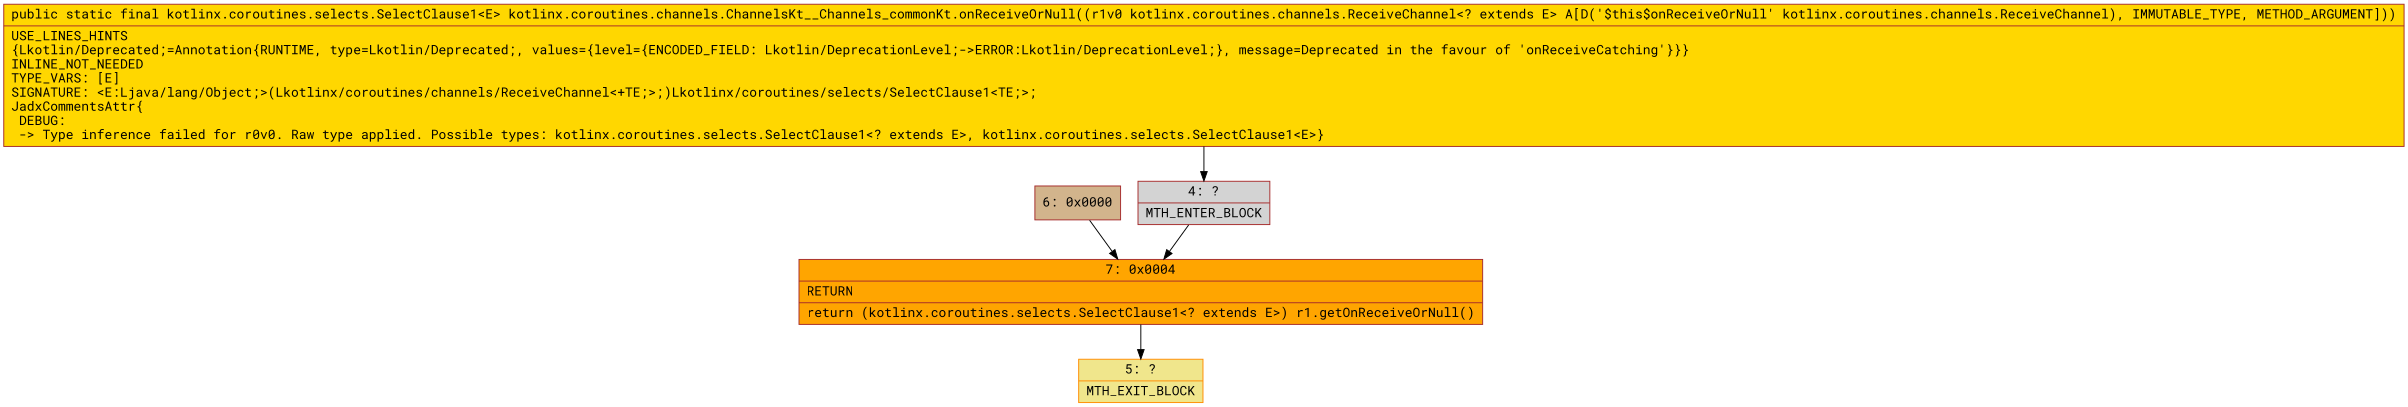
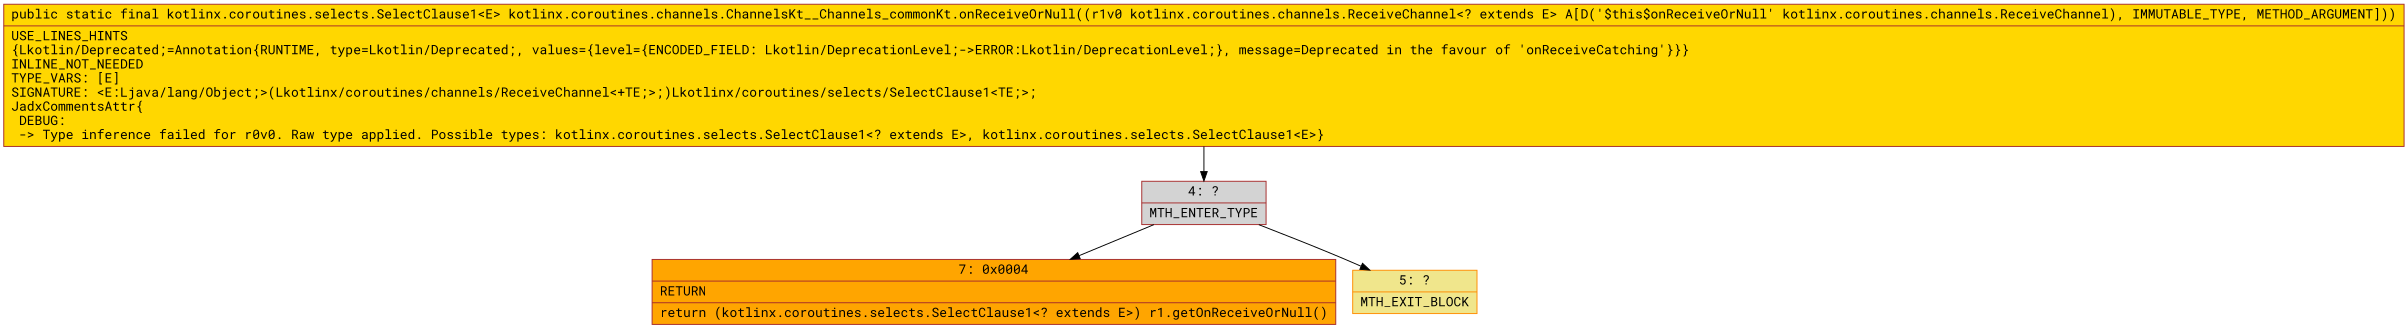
node "6: 0x0000": removed
node "4: ?": text "MTH_ENTER_BLOCK" -> "MTH_ENTER_TYPE"
edge "7: 0x0004" -> "5: ?": now "4: ?" -> "5: ?"
